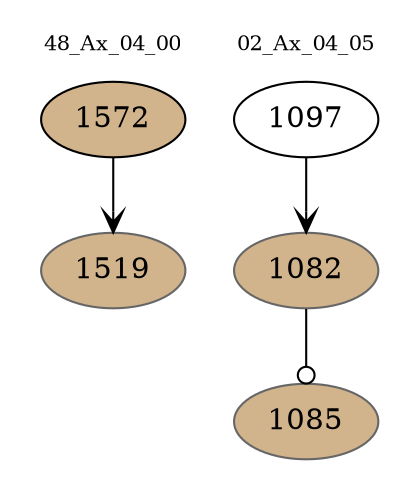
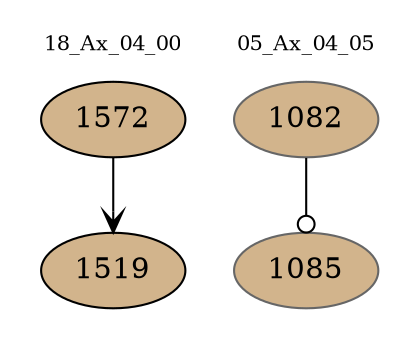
cluster "48_Ax_04_00": label "48_Ax_04_00" -> "18_Ax_04_00"
cluster "02_Ax_04_05": label "02_Ax_04_05" -> "05_Ax_04_05"
node "1097": removed
node "1519": color gray40 -> black
